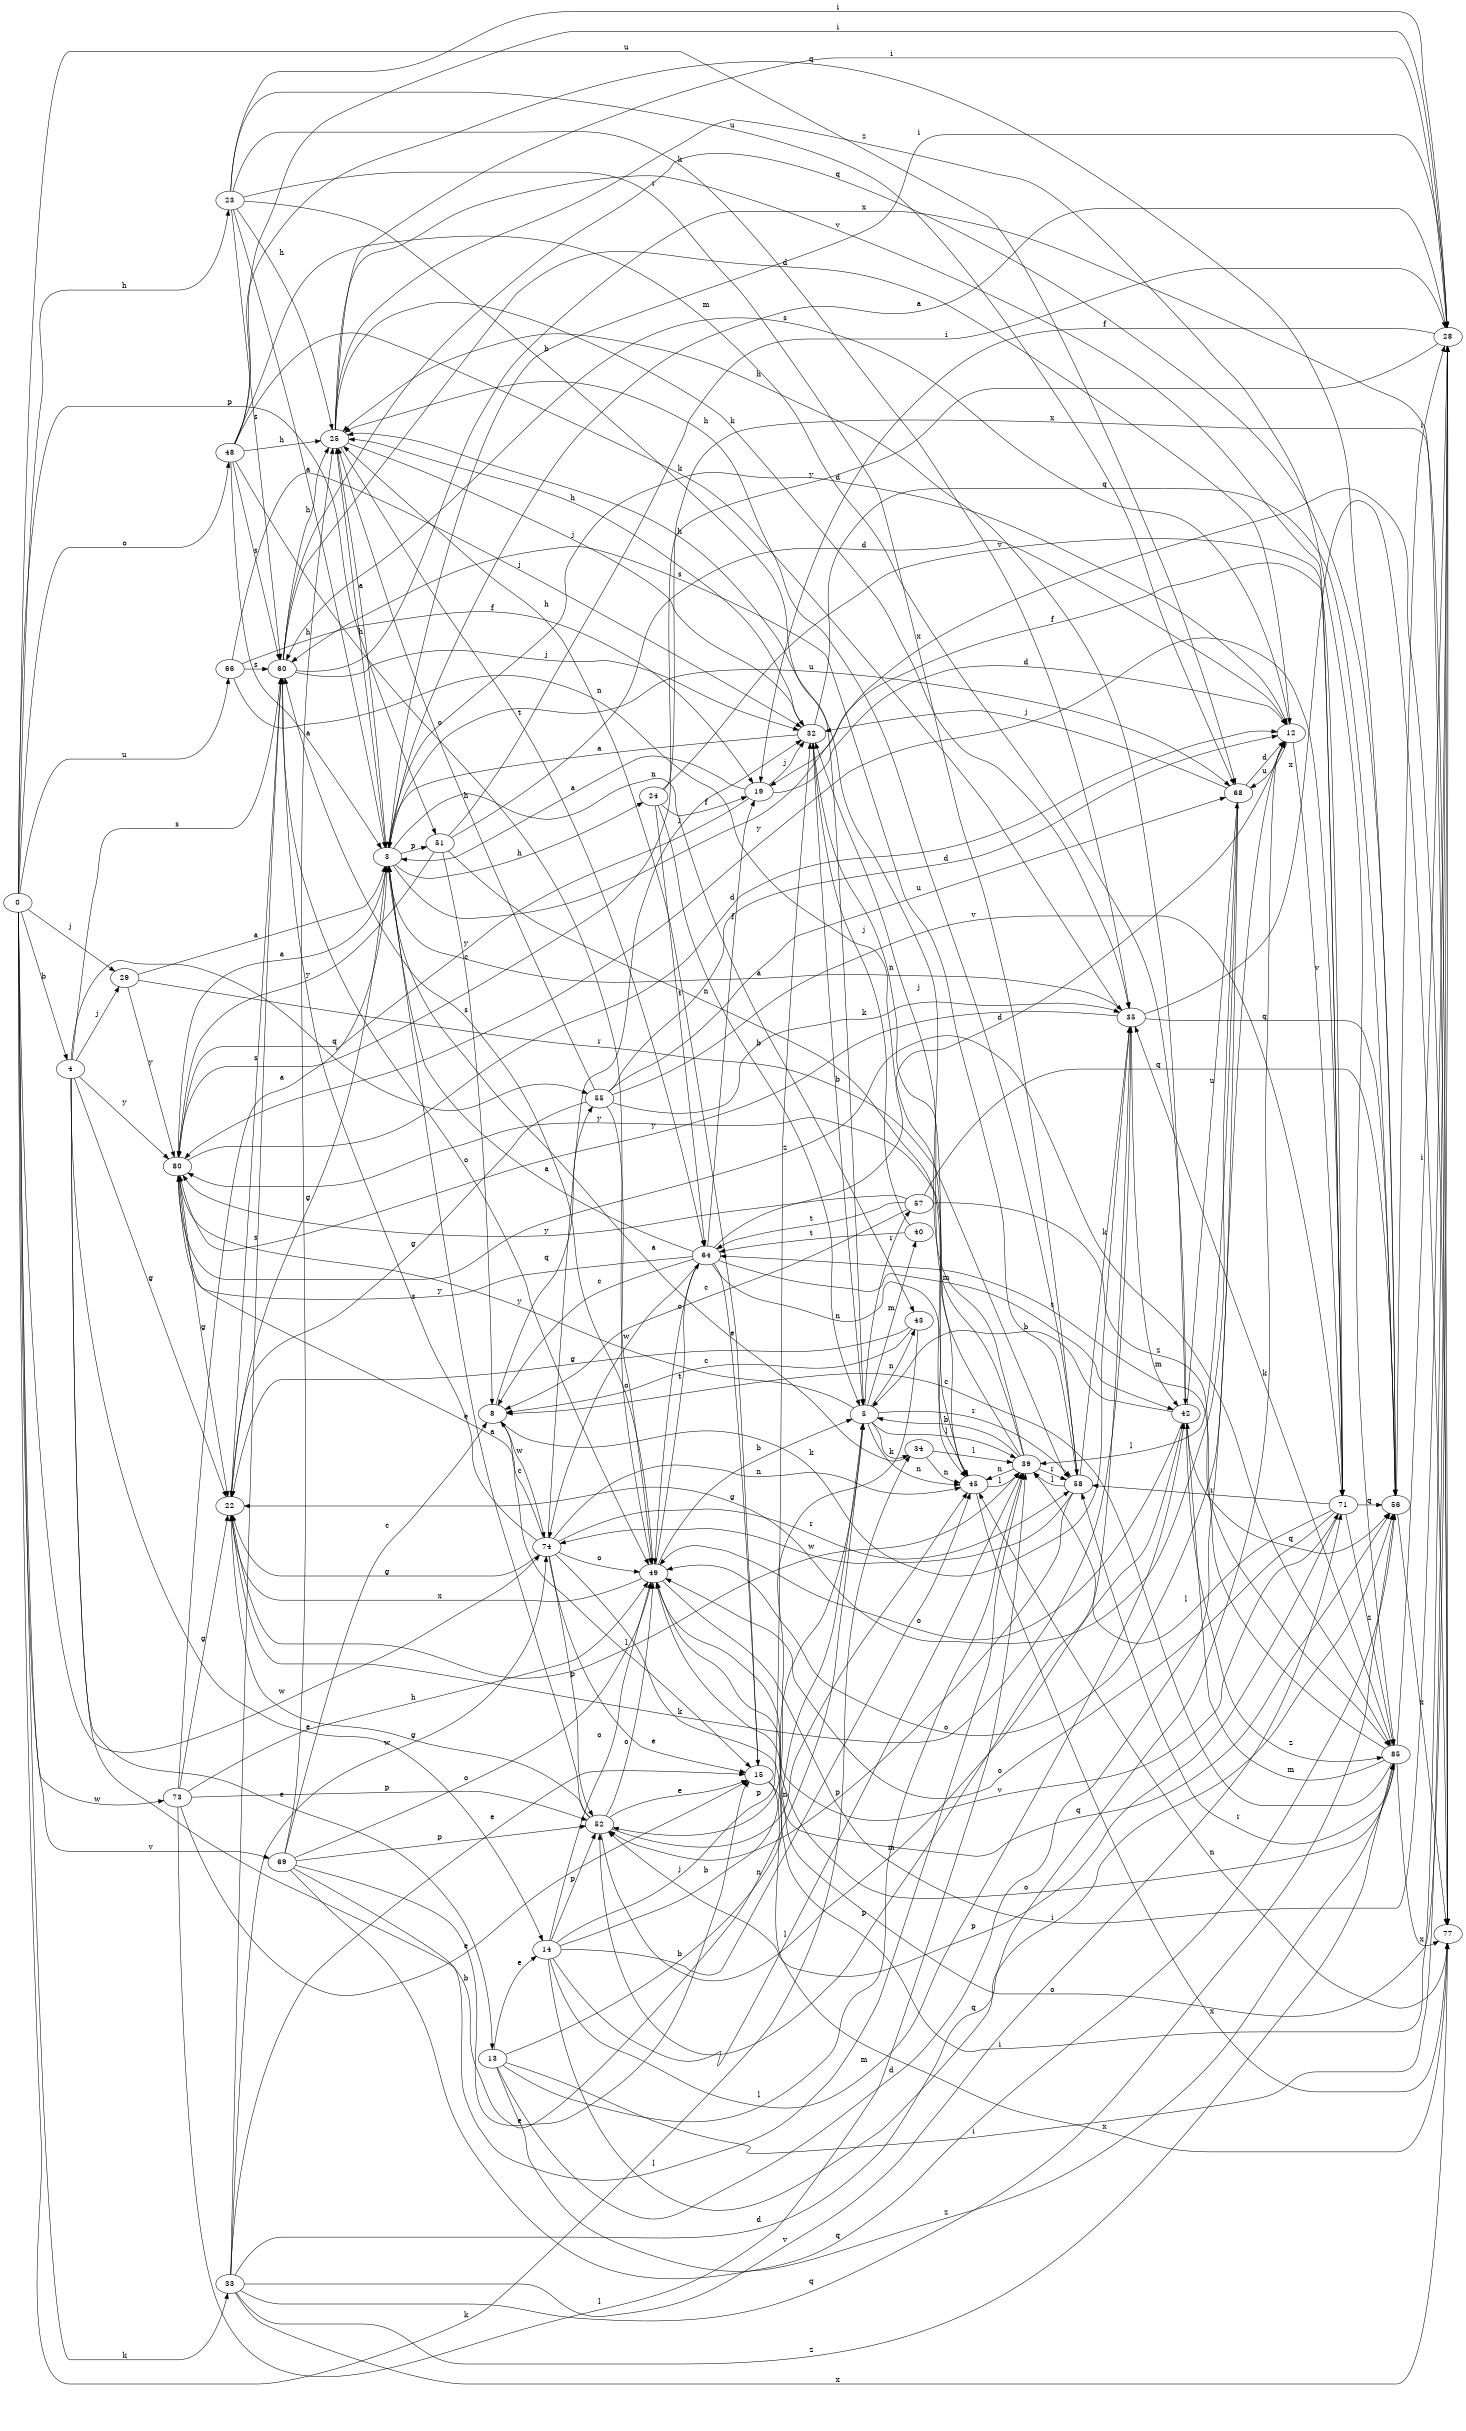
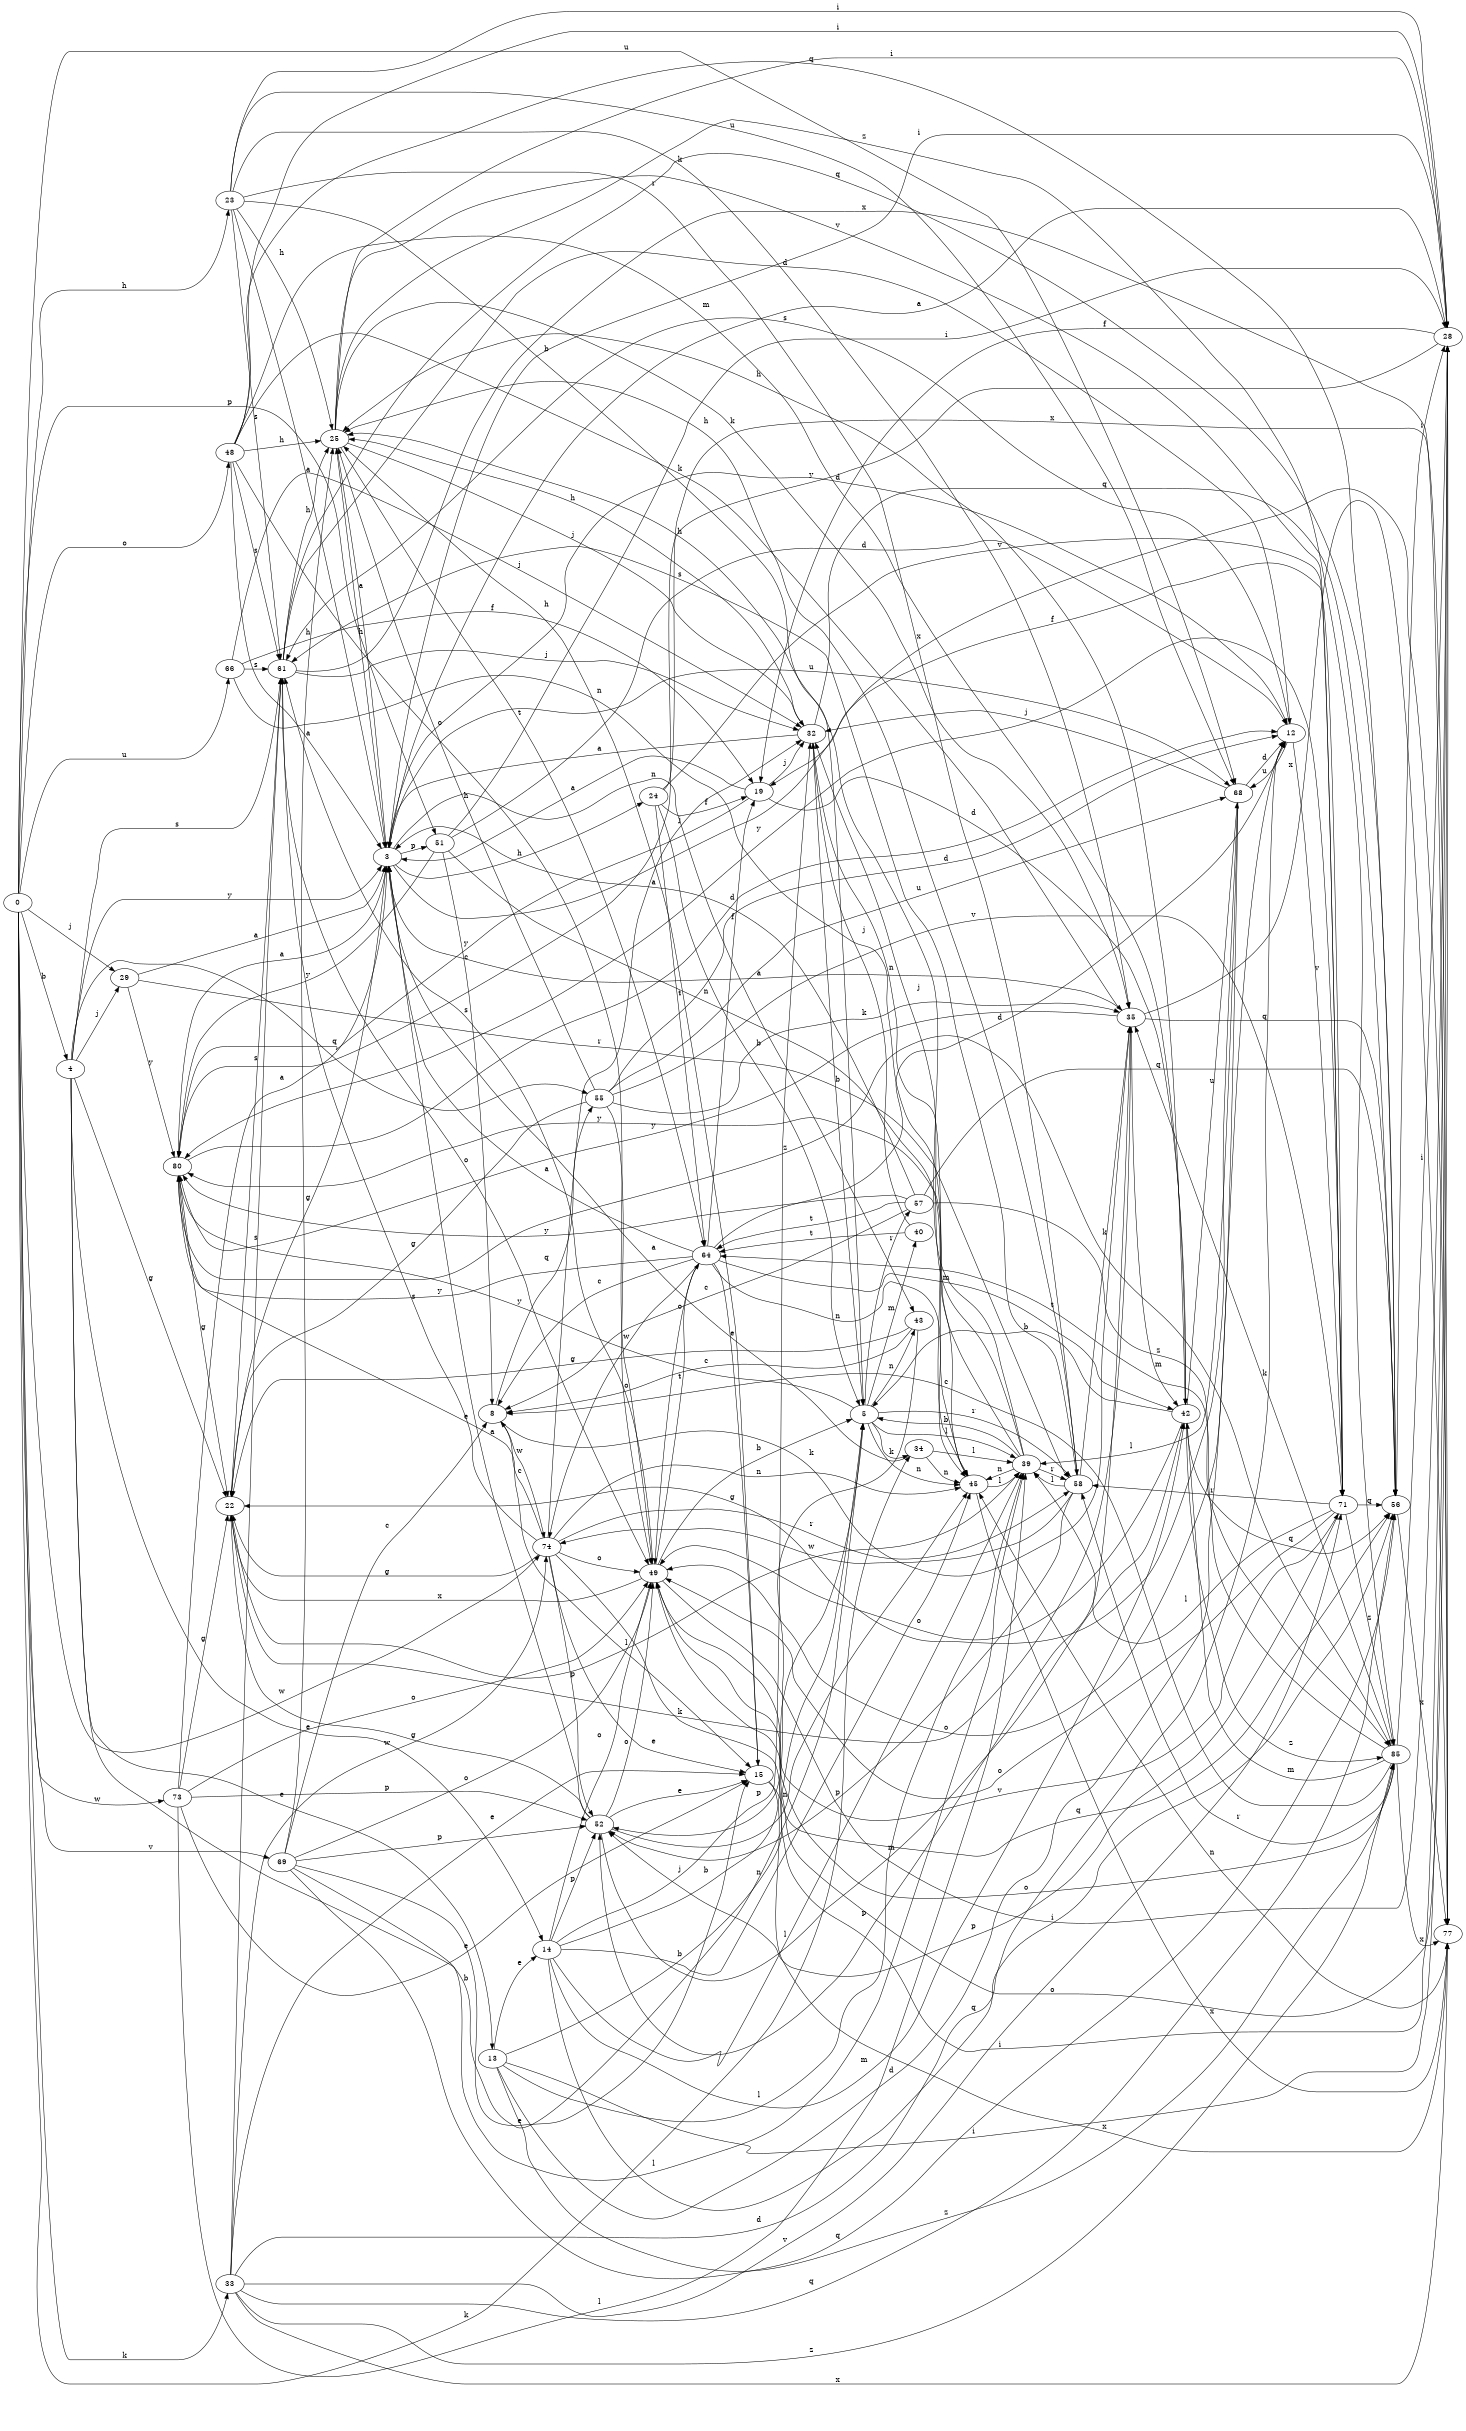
edge "19" -> "12": now "19" -> "42"
node "60": label "60" -> "61"
edge "57" -> "3": added, label "a"
edge "4" -> "80": now "4" -> "3"
edge "73" -> "49": label "h" -> "o"
